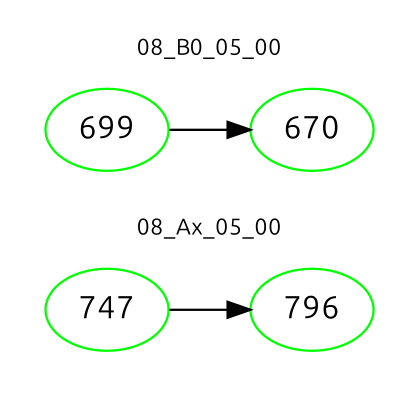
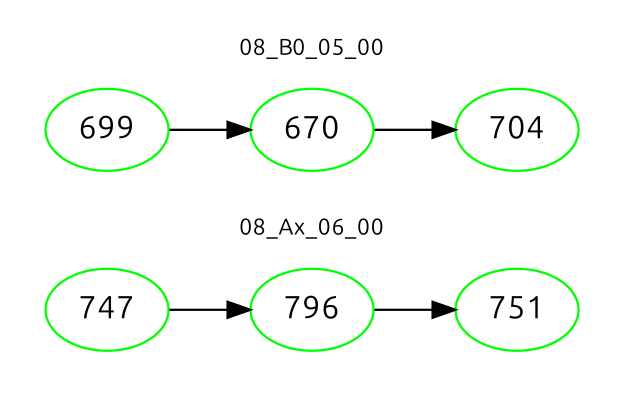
node "704": added
cluster "08_Ax_05_00": label "08_Ax_05_00" -> "08_Ax_06_00"
node "751": added
